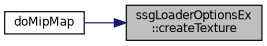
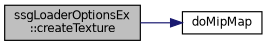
edge "doMipMap" -> "ssgLoaderOptionsEx ::createTexture": reversed
